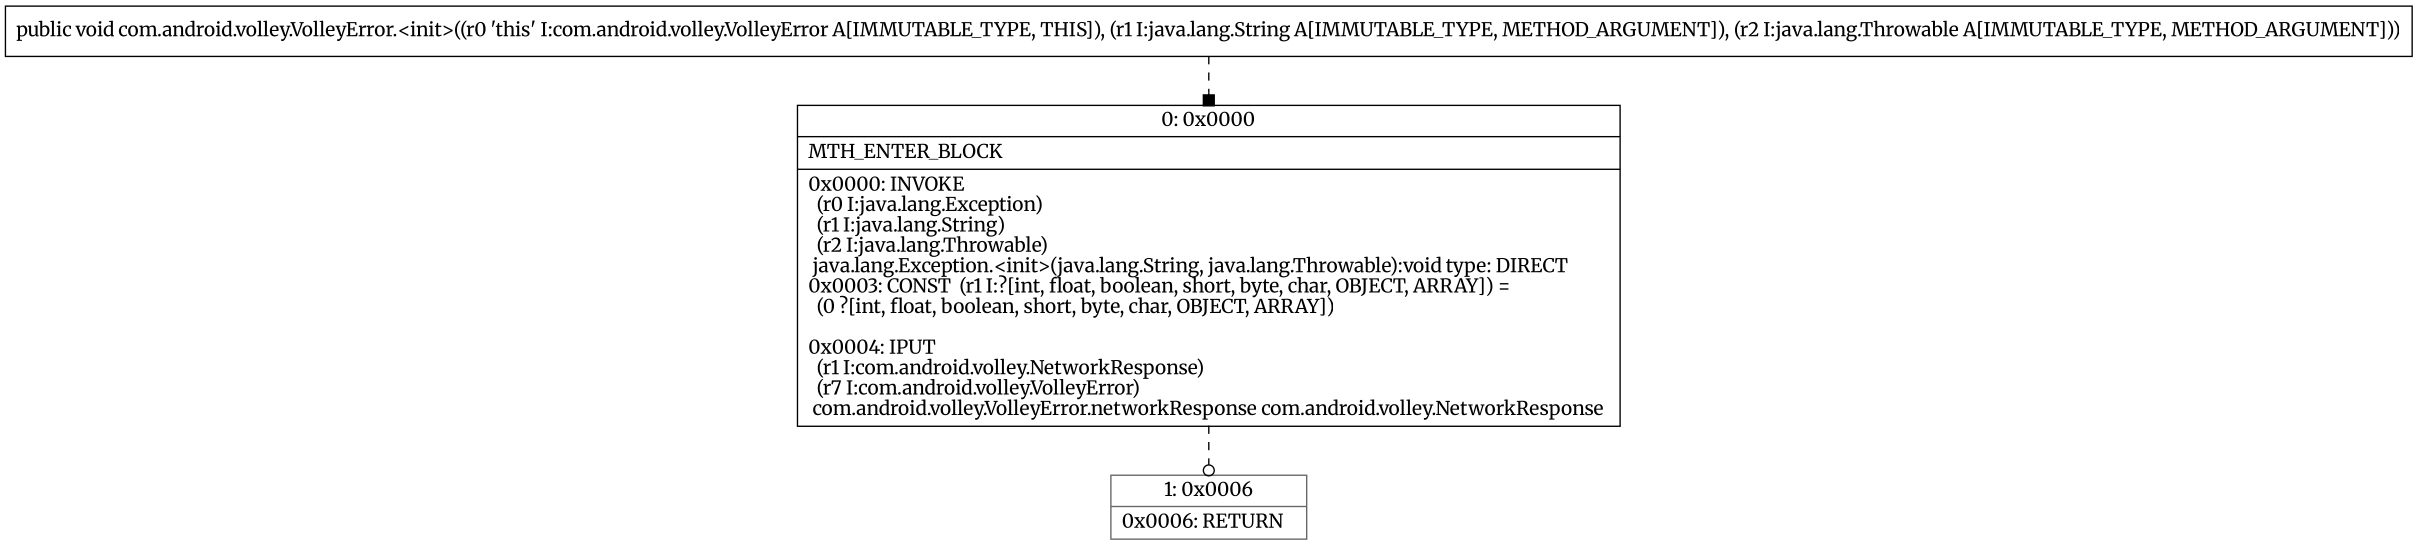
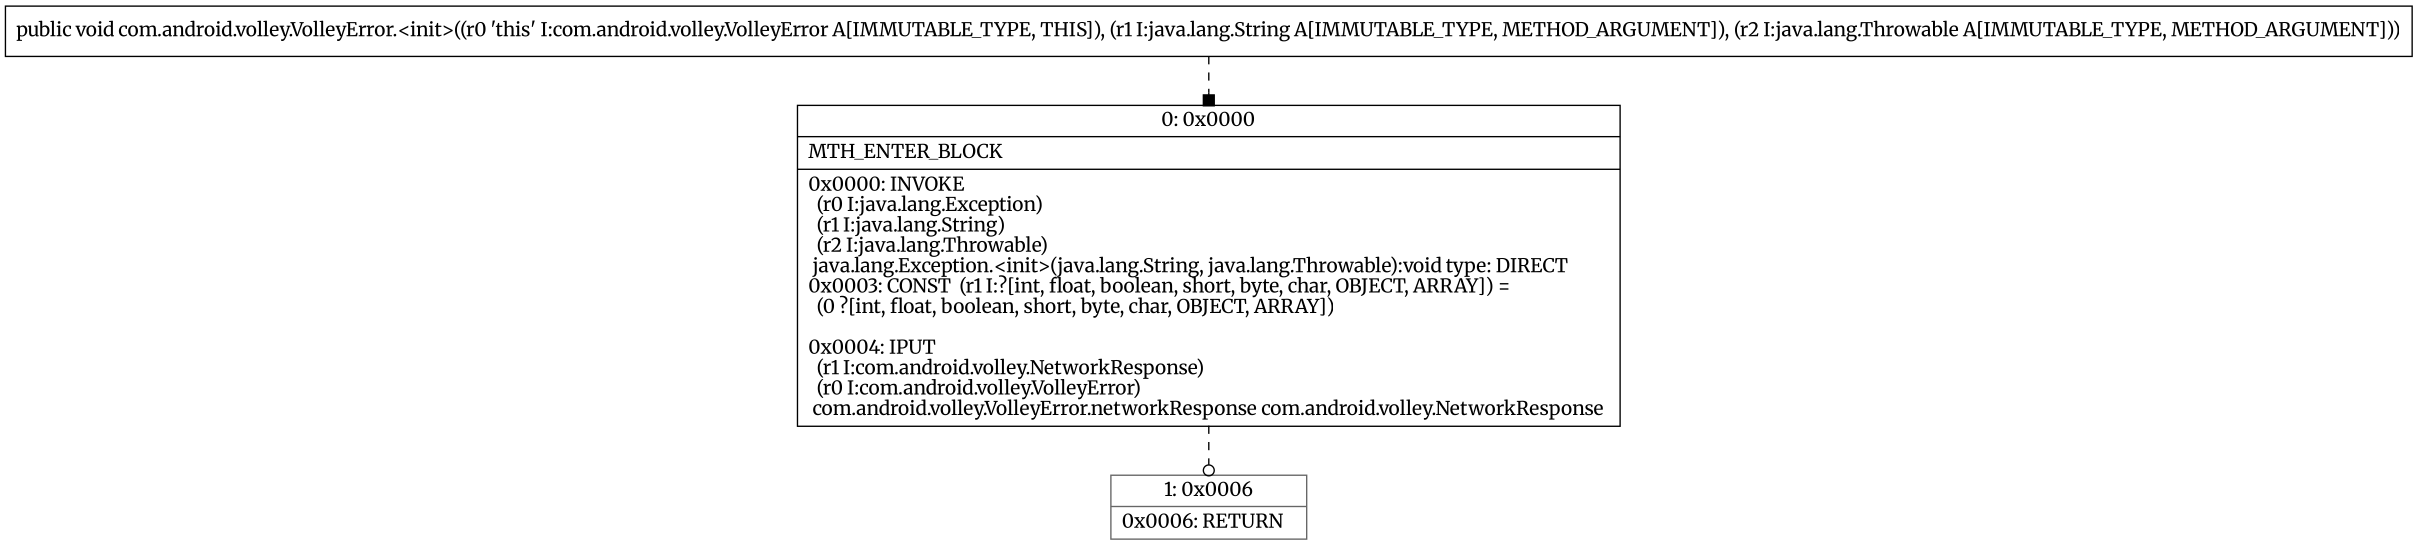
node "0: 0x0000": text "(r7 I:com.android.volley.VolleyError)" -> "(r0 I:com.android.volley.VolleyError)"
